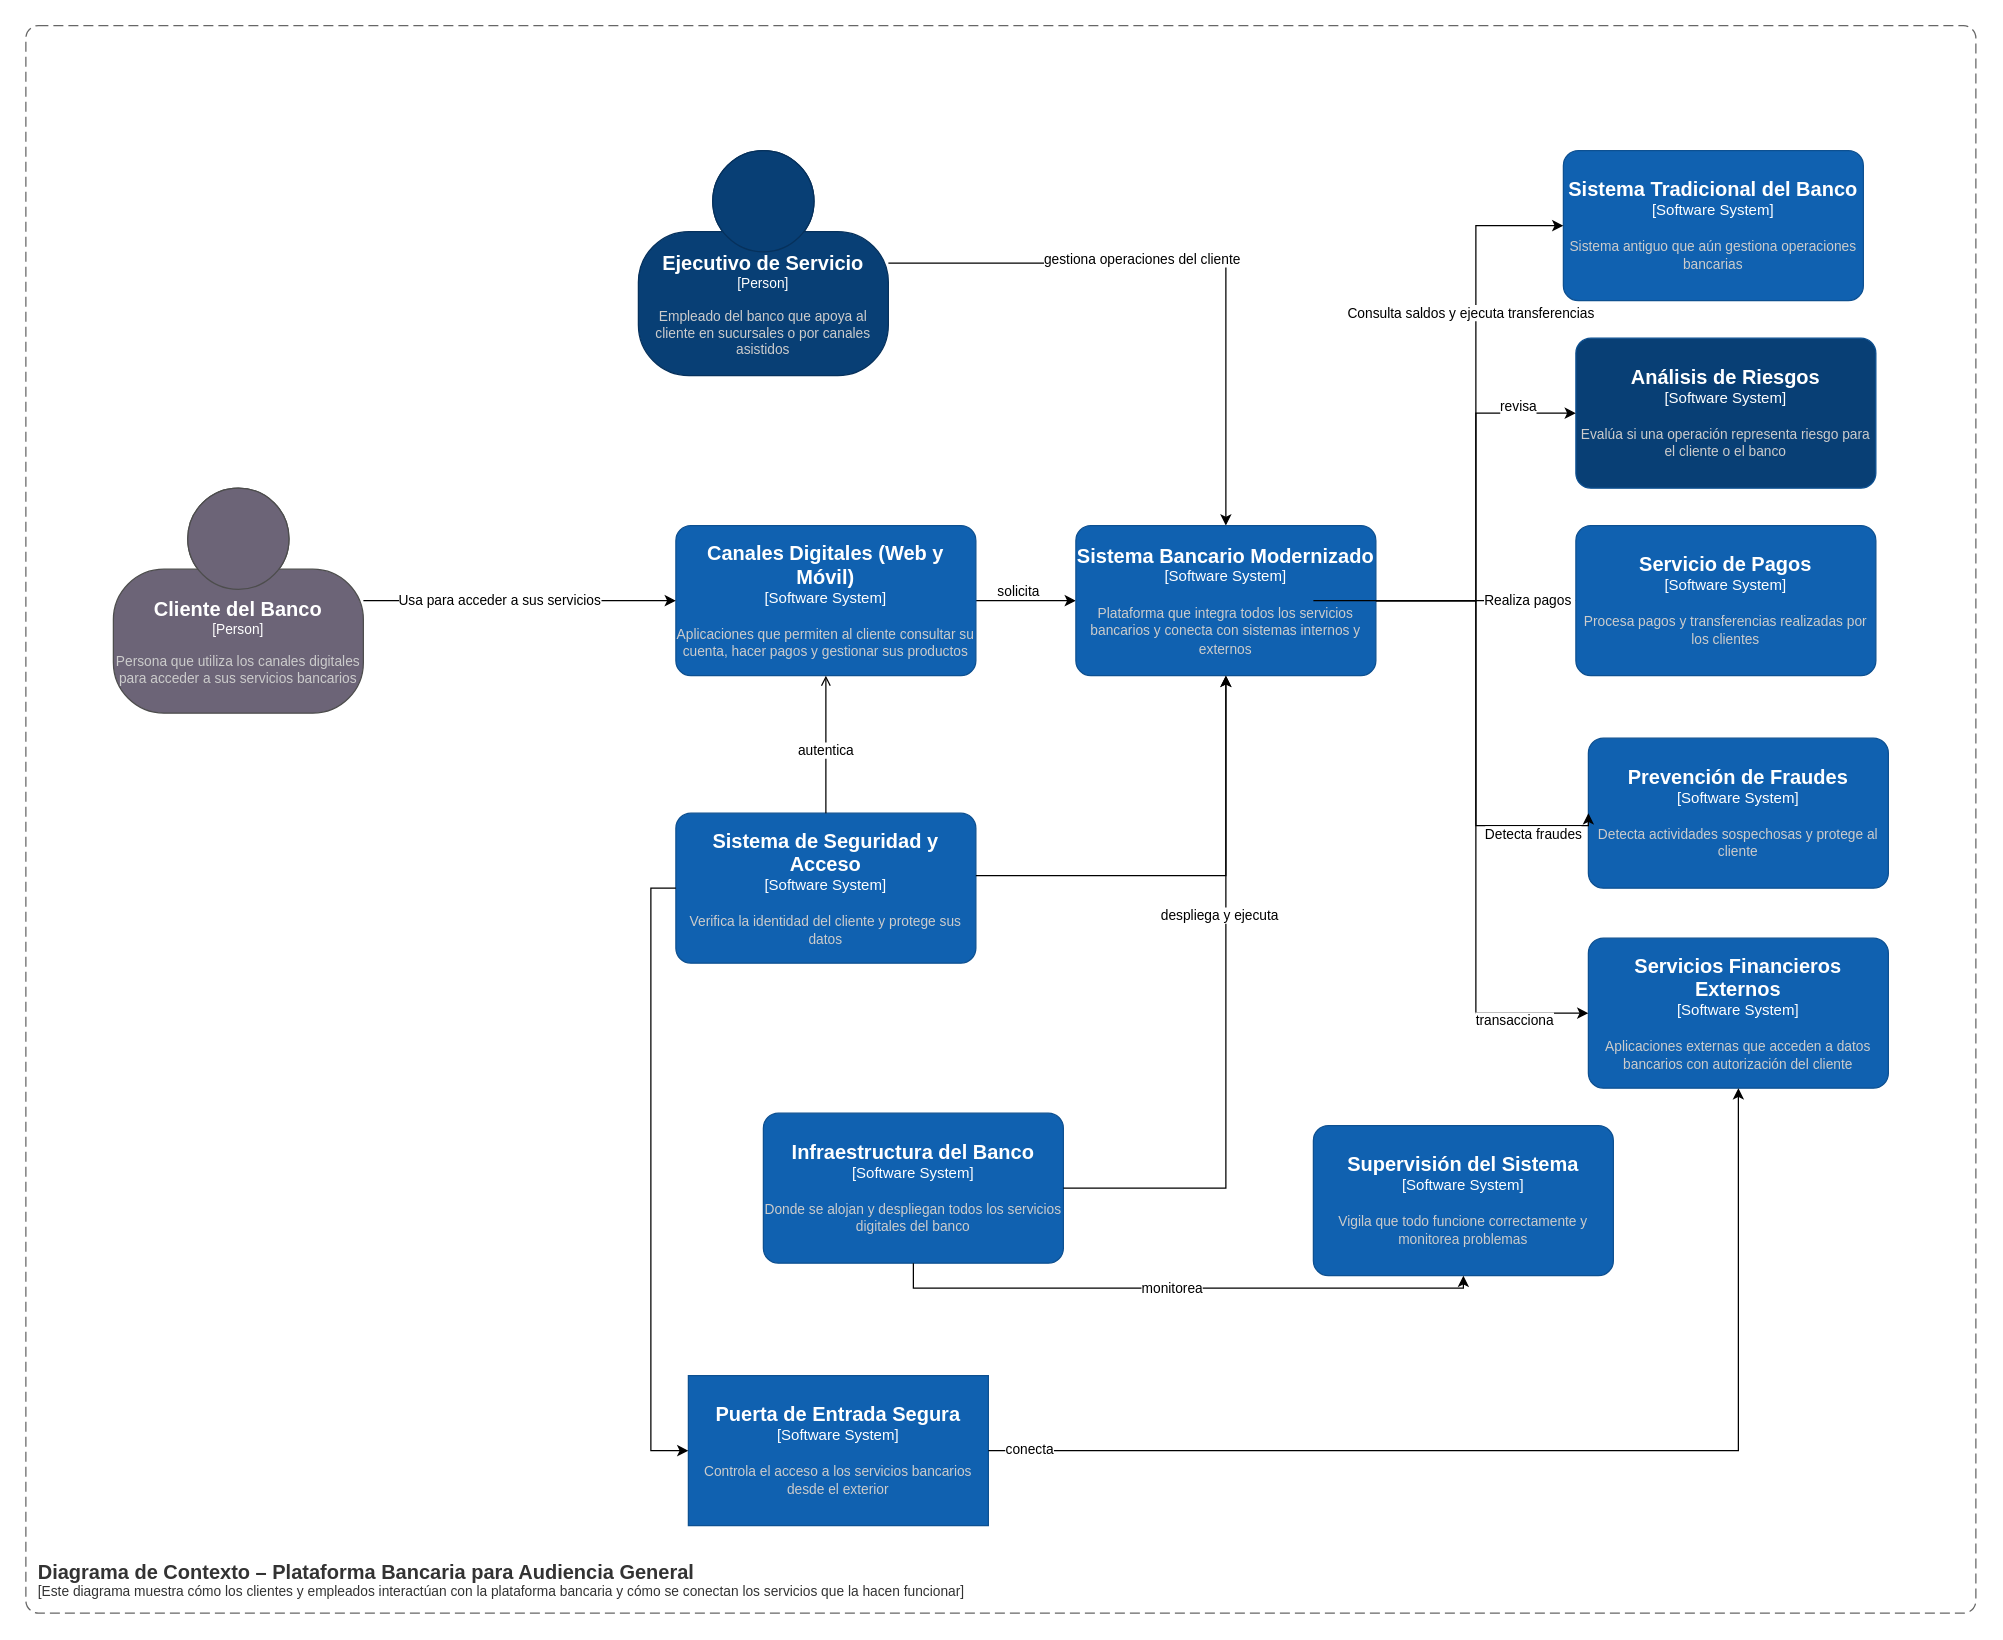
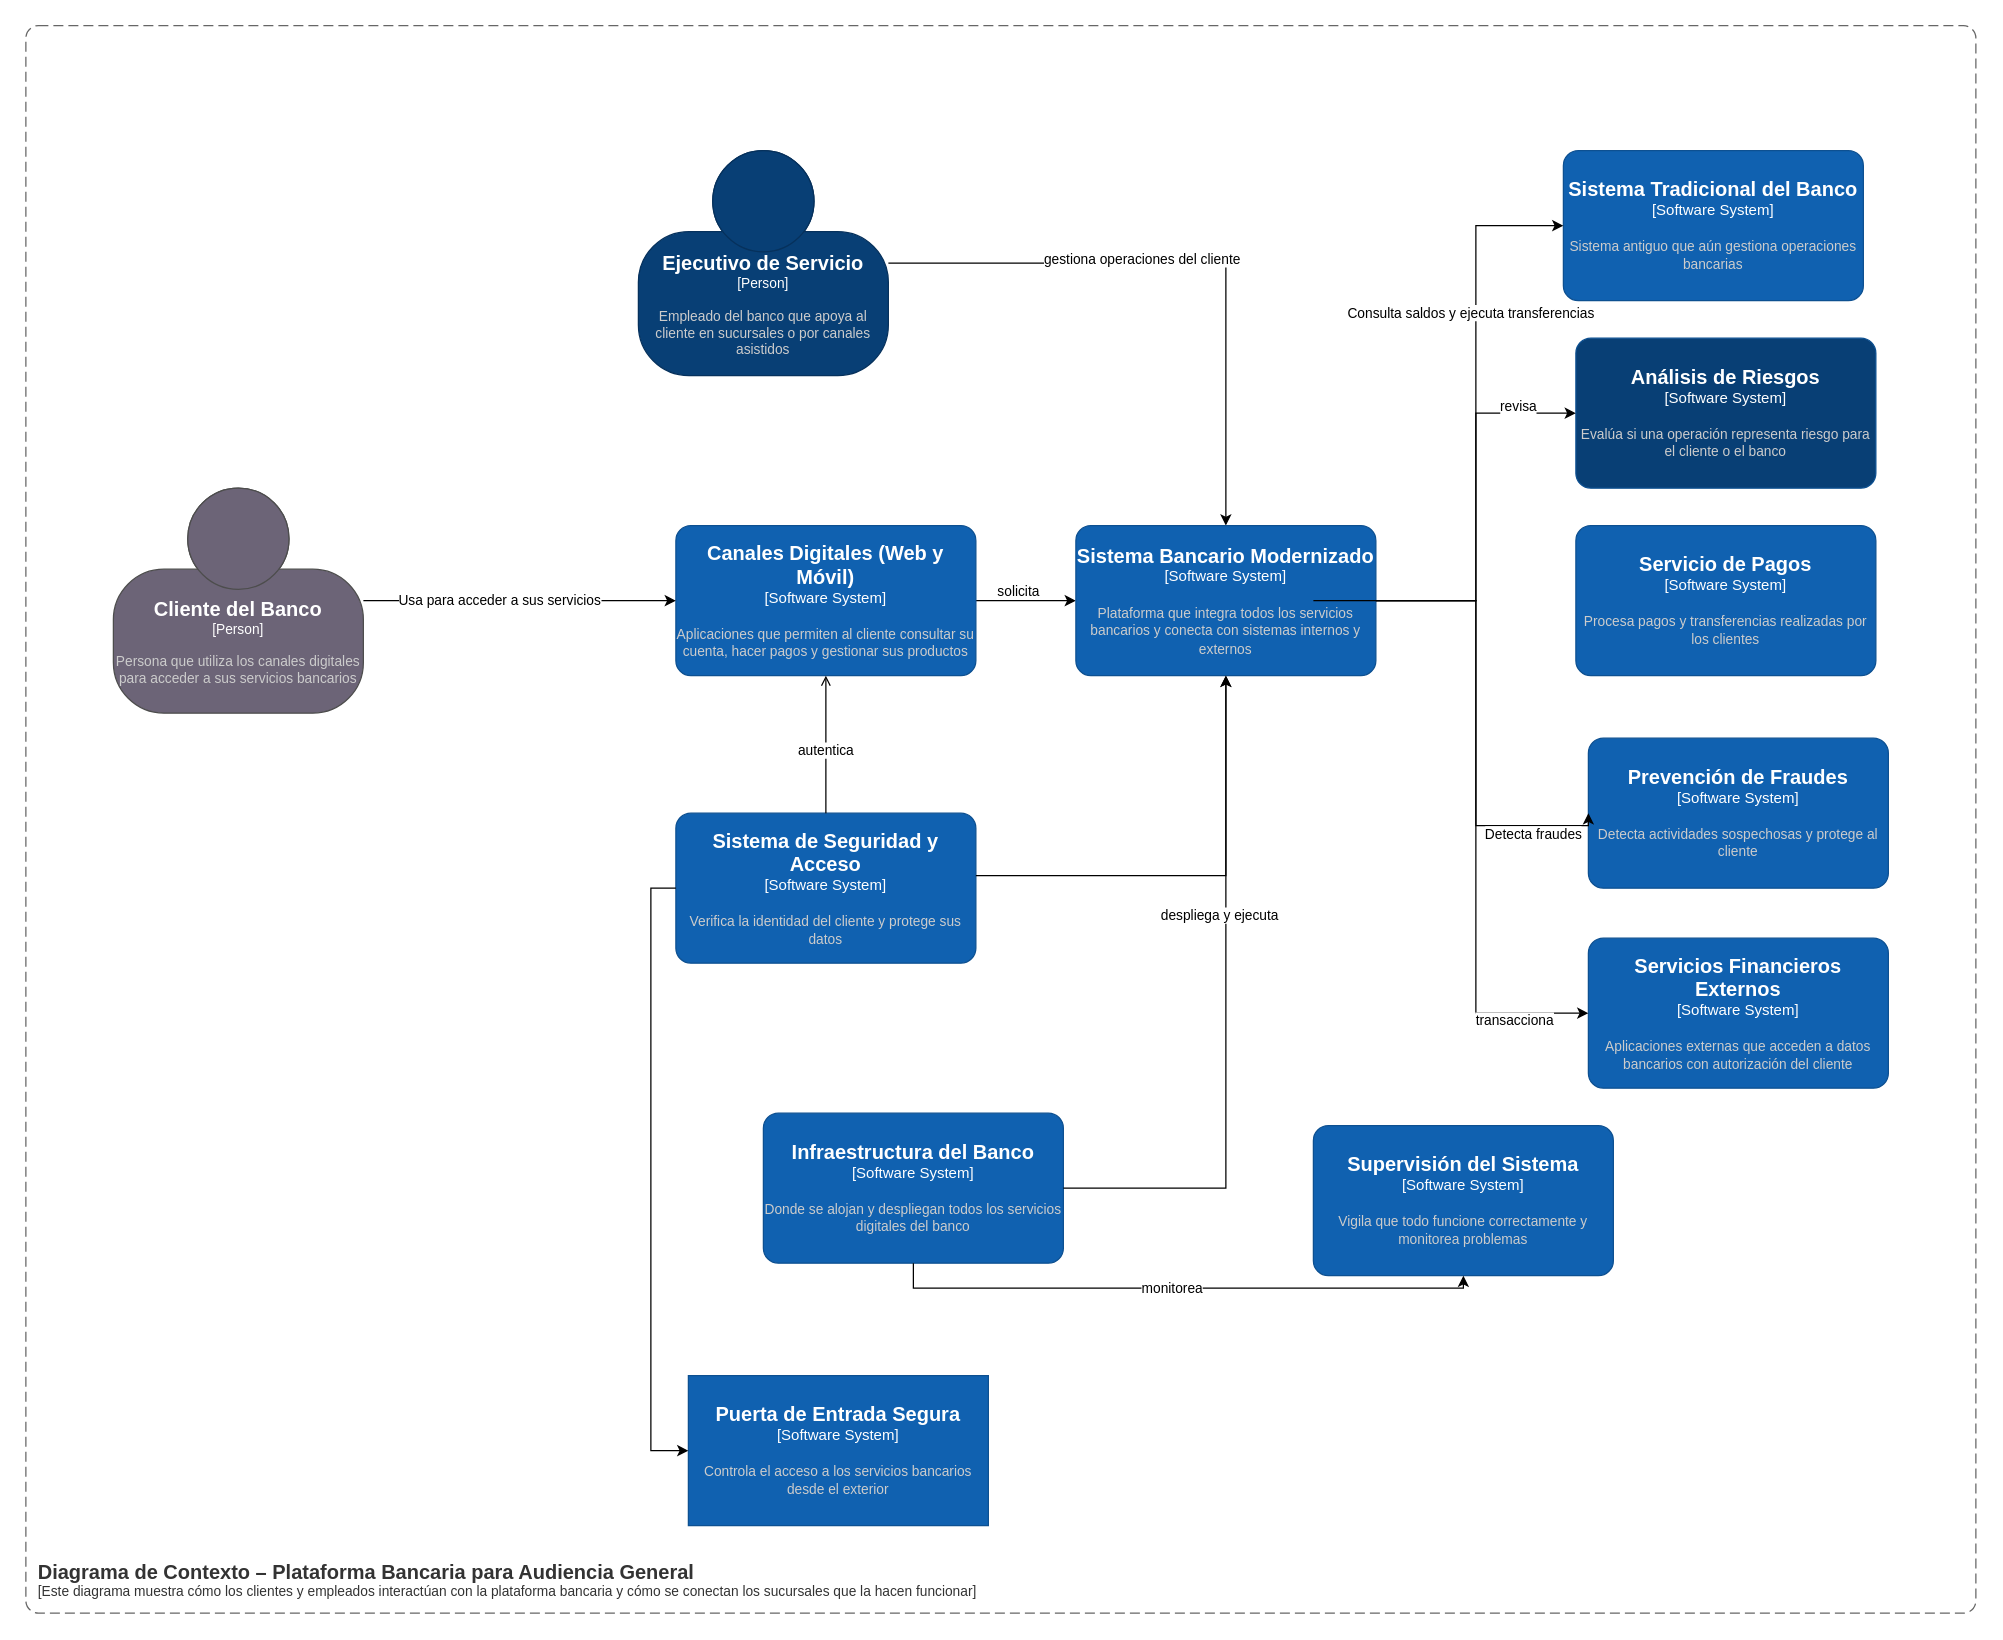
edge "Sistema Bancario Modernizado [Software System] Plataforma que integra todos los servicios bancarios y conecta con sistemas internos y externos" -> "Servicio de Pagos [Software System] Procesa pagos y transferencias realizadas por los clientes": removed, label "Realiza pagos"
edge "Puerta de Entrada Segura [Software System] Controla el acceso a los servicios bancarios desde el exterior" -> "Servicios Financieros Externos [Software System] Aplicaciones externas que acceden a datos bancarios con autorización del cliente": removed, label "conecta"
node "Diagrama de Contexto – Plataforma Bancaria para Audiencia General [Este diagrama muestra cómo los clientes y empleados interactúan con la plataforma bancaria y cómo se conectan los servicios que la hacen funcionar]": label "Diagrama de Contexto – Plataforma Bancaria para Audiencia General [Este diagrama muestra cómo los clientes y empleados interactúan con la plataforma bancaria y cómo se conectan los servicios que la hacen funcionar]" -> "Diagrama de Contexto – Plataforma Bancaria para Audiencia General [Este diagrama muestra cómo los clientes y empleados interactúan con la plataforma bancaria y cómo se conectan los sucursales que la hacen funcionar]"
